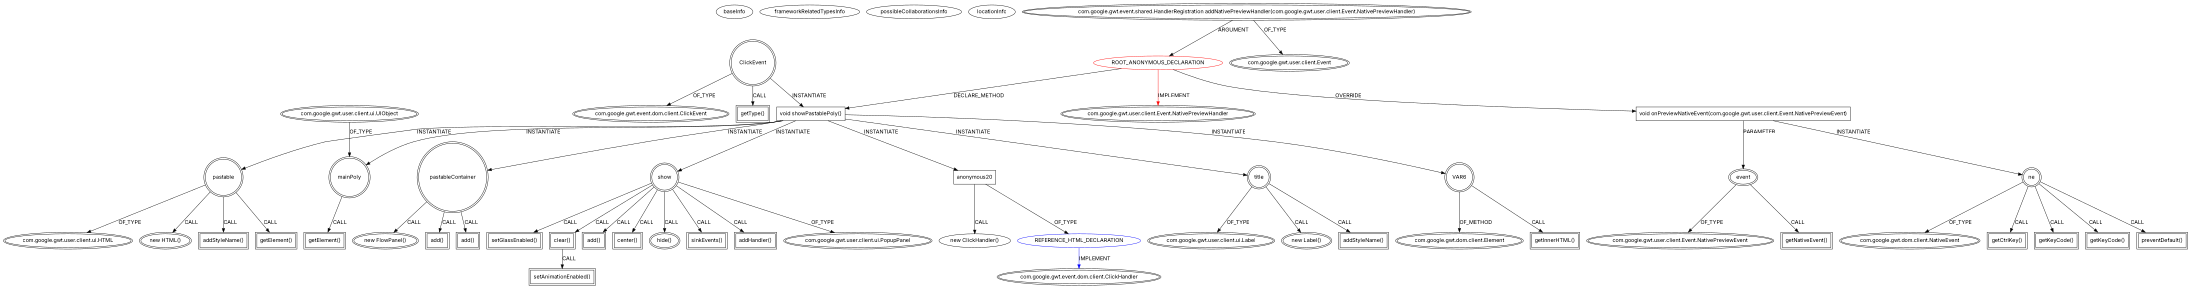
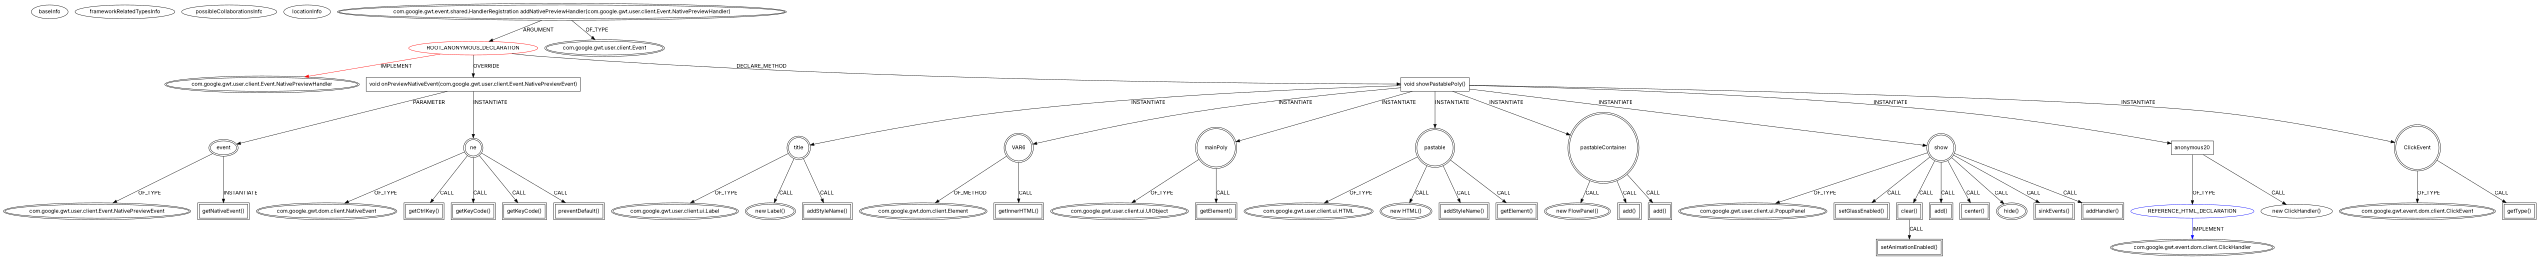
edge "ClickEvent" -> "void showPastablePoly()": reversed
edge "com.google.gwt.user.client.ui.UIObject" -> "mainPoly": reversed
edge "event" -> "getNativeEvent()": label "CALL" -> "INSTANTIATE"
